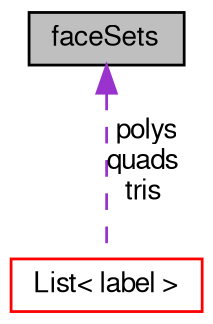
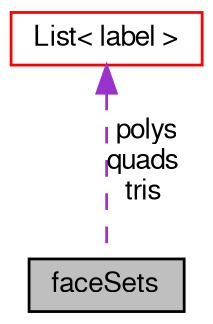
edge "List< label >" -> "faceSets": reversed
